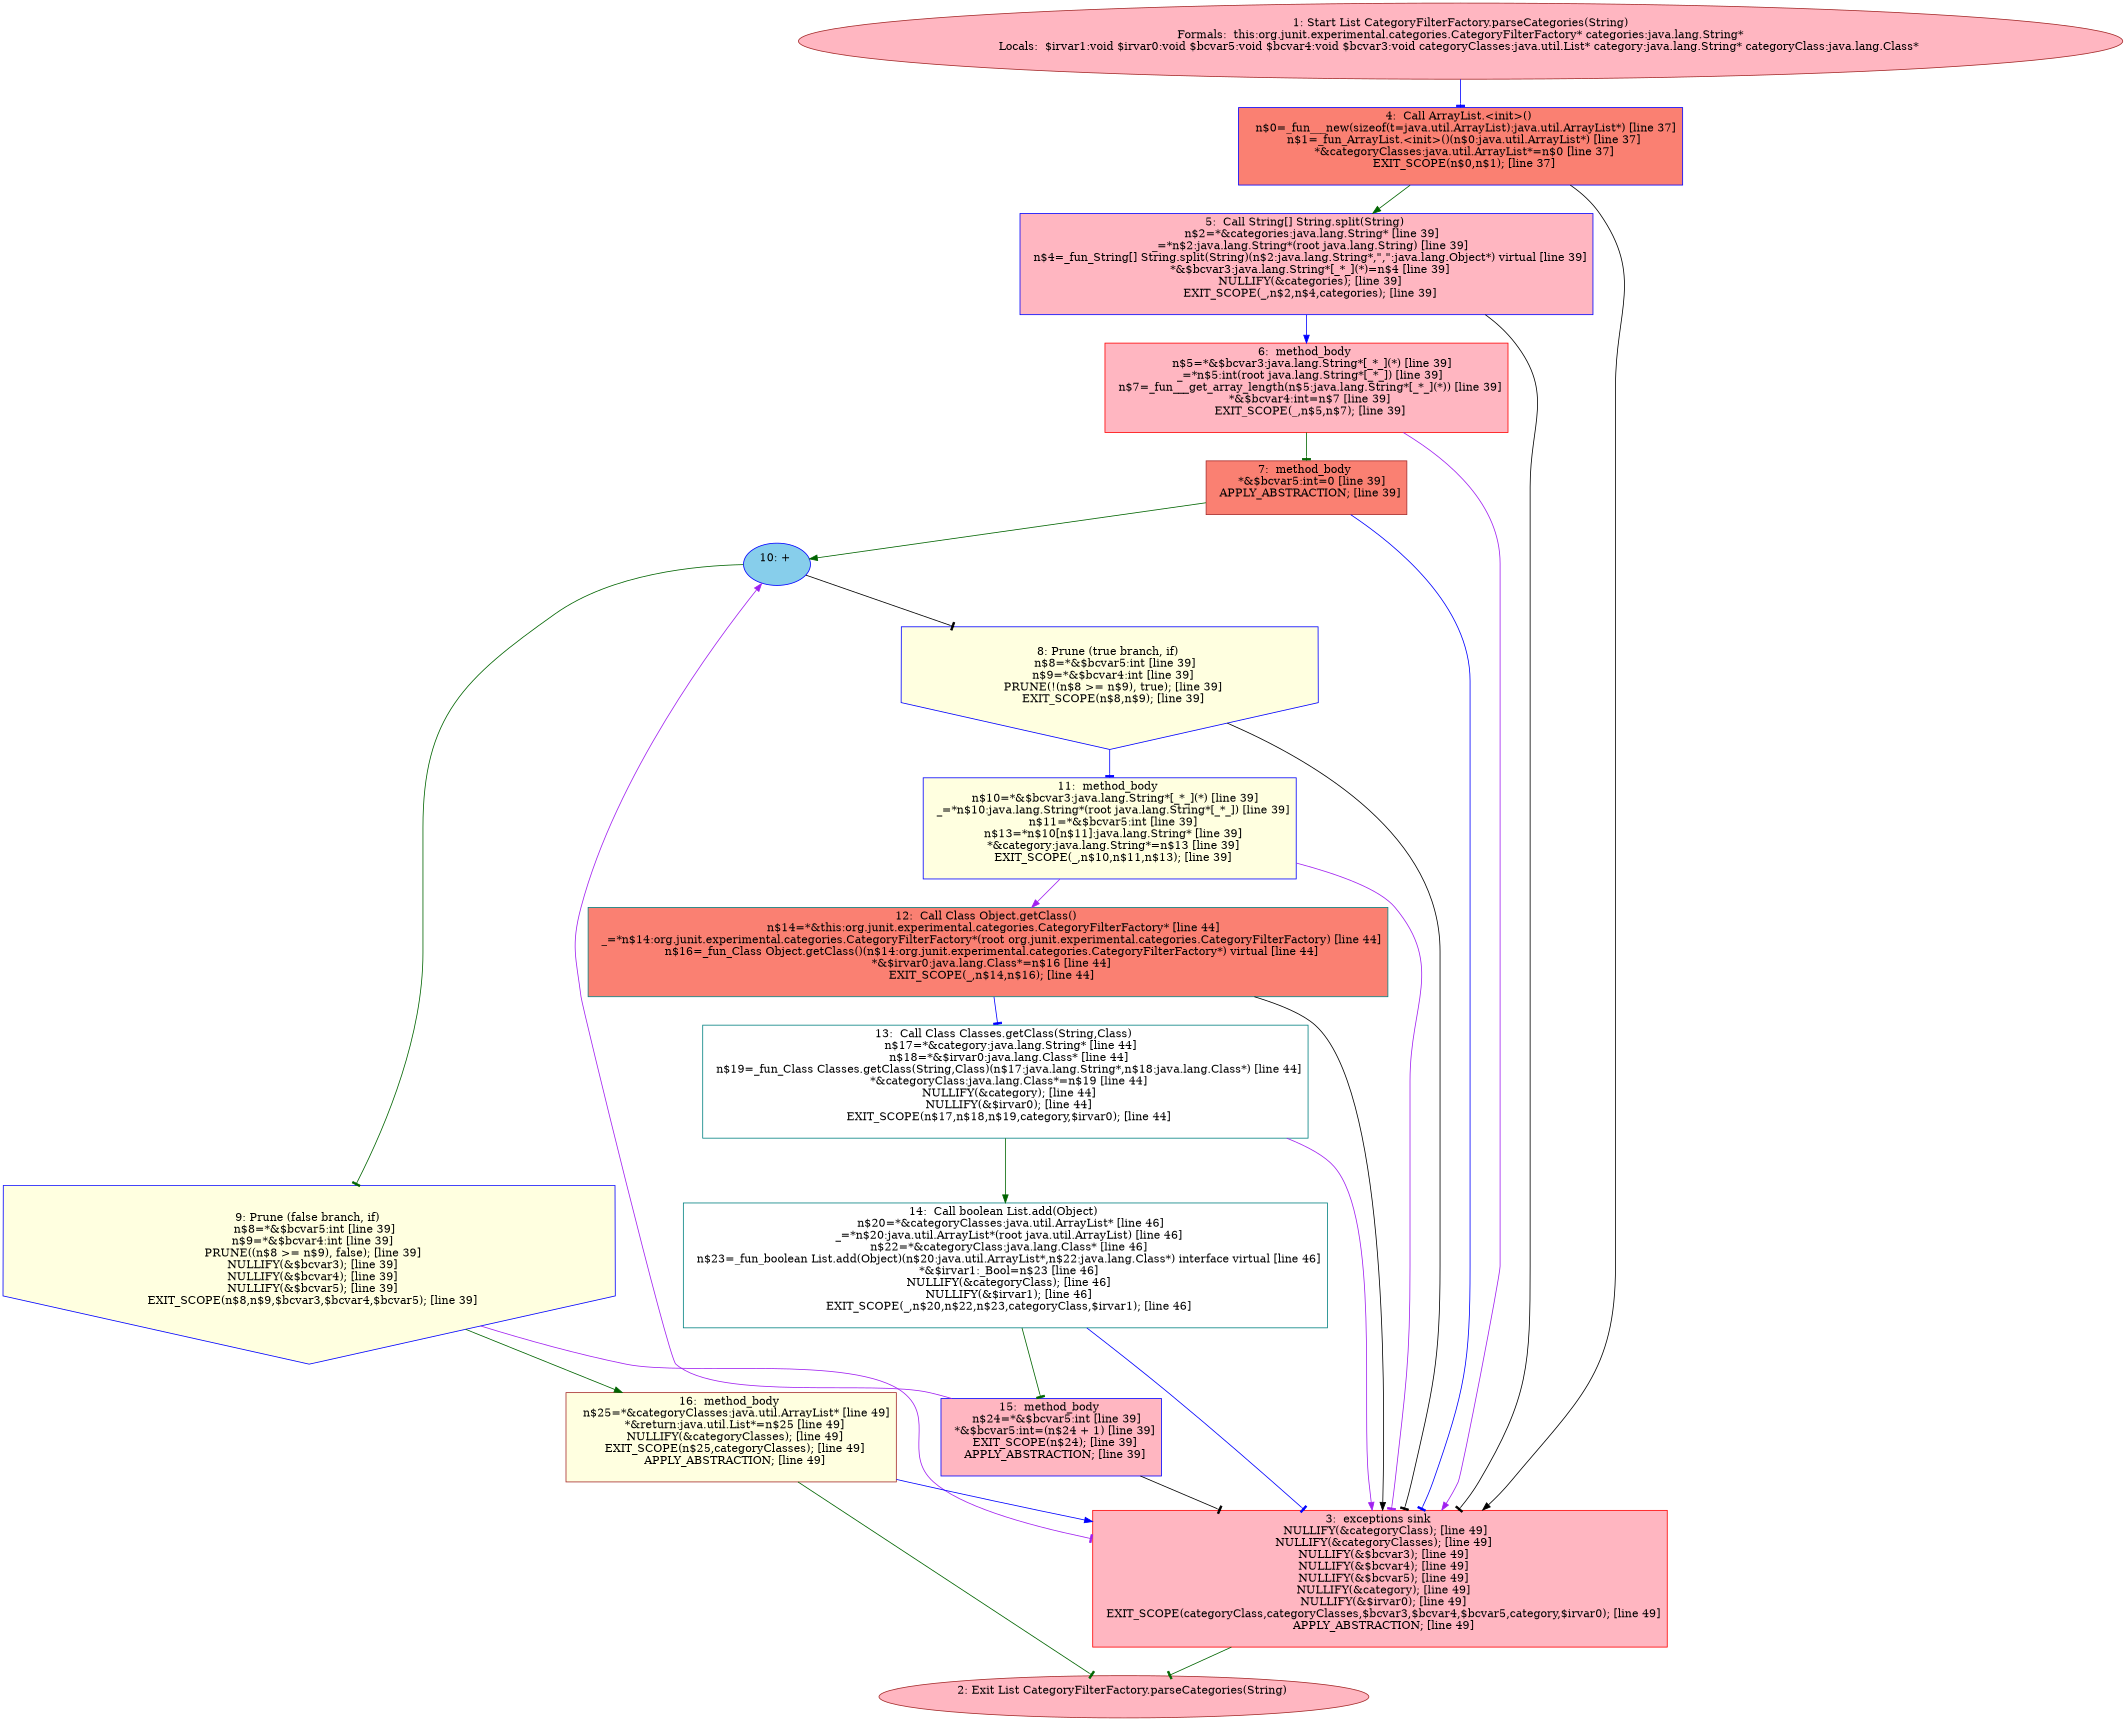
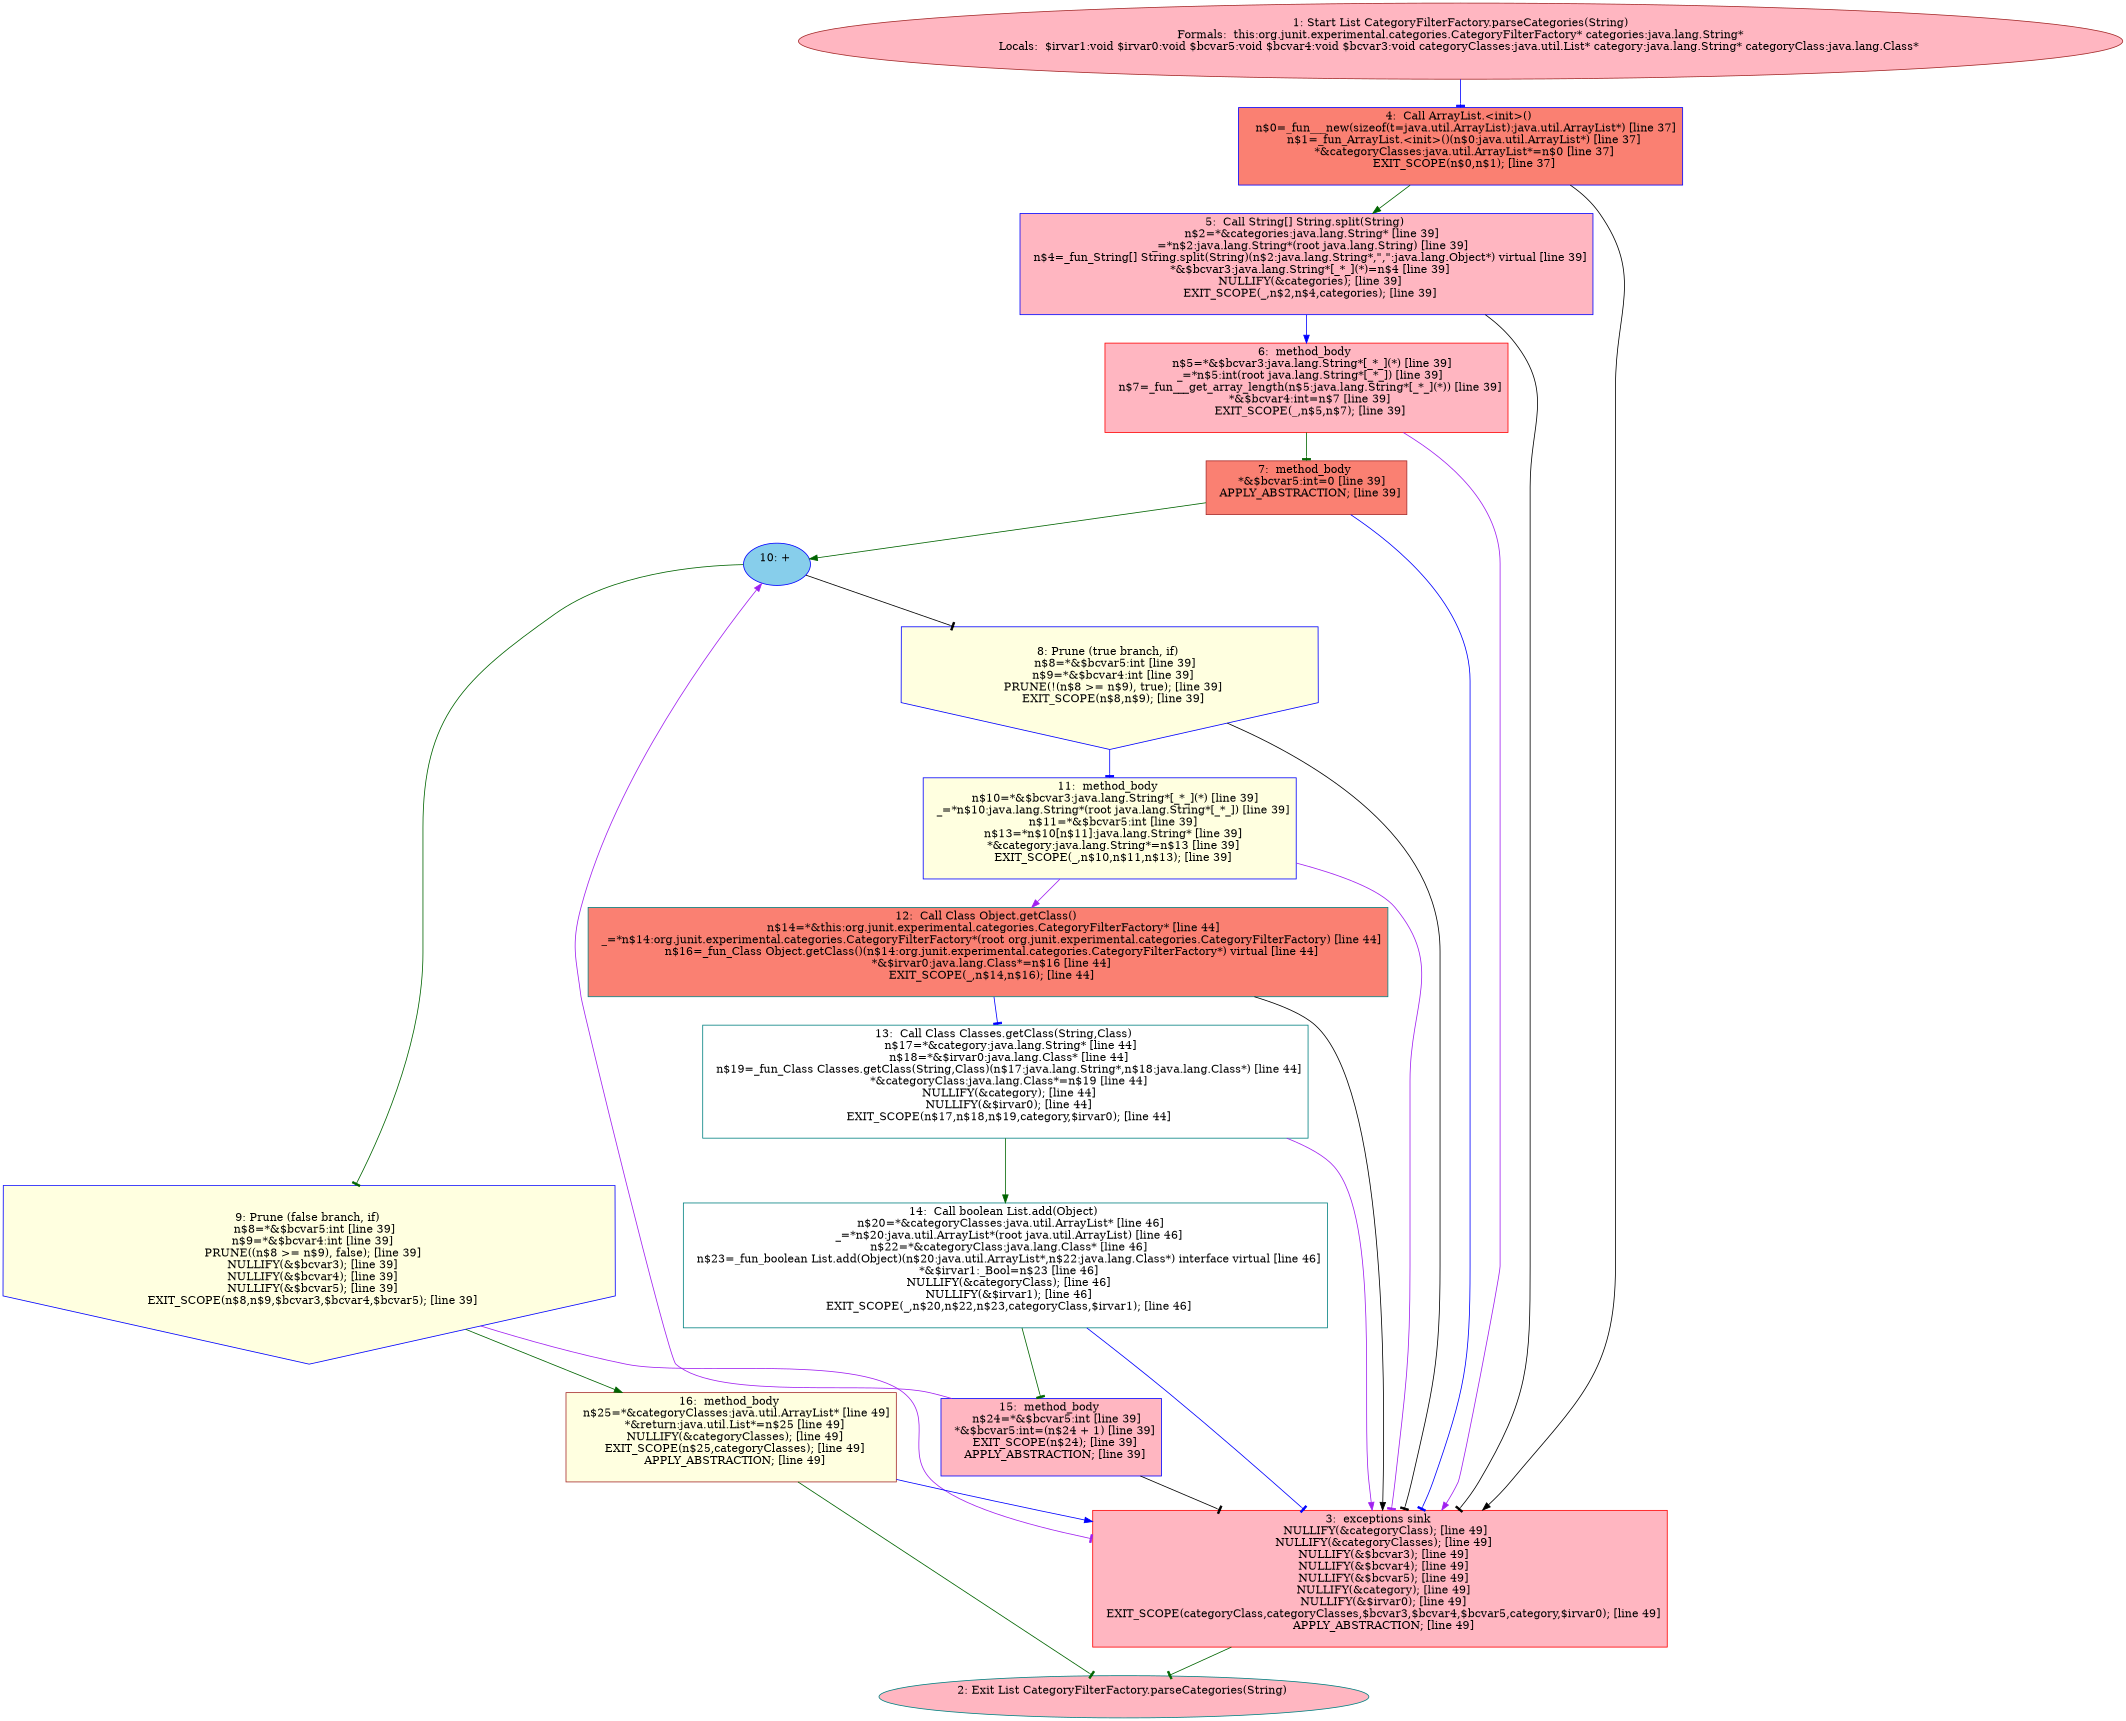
node "2: Exit List CategoryFilterFactory.parseCategories(String)": color brown -> teal
